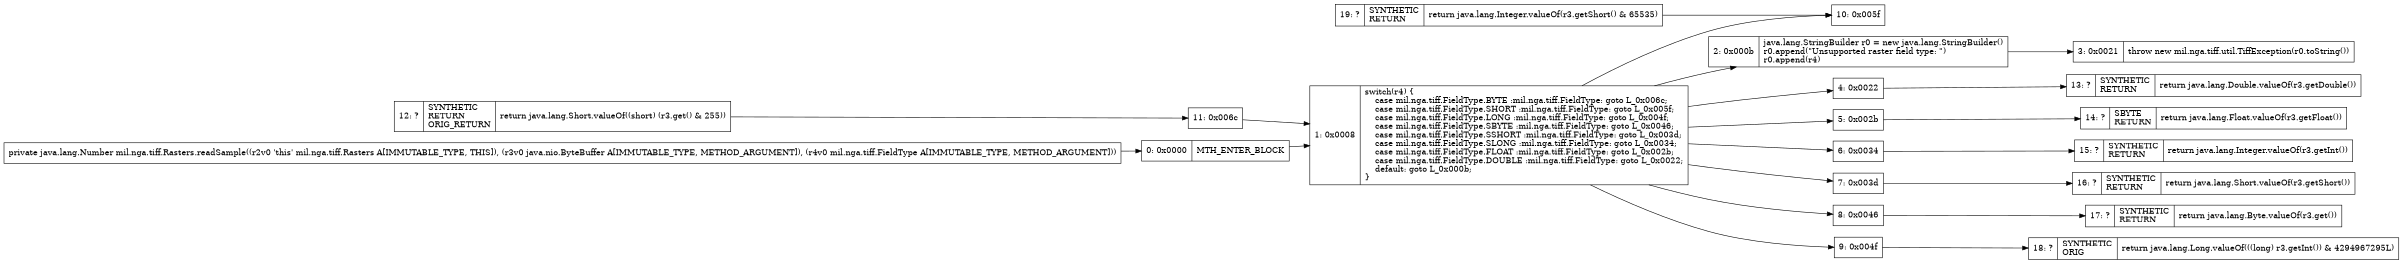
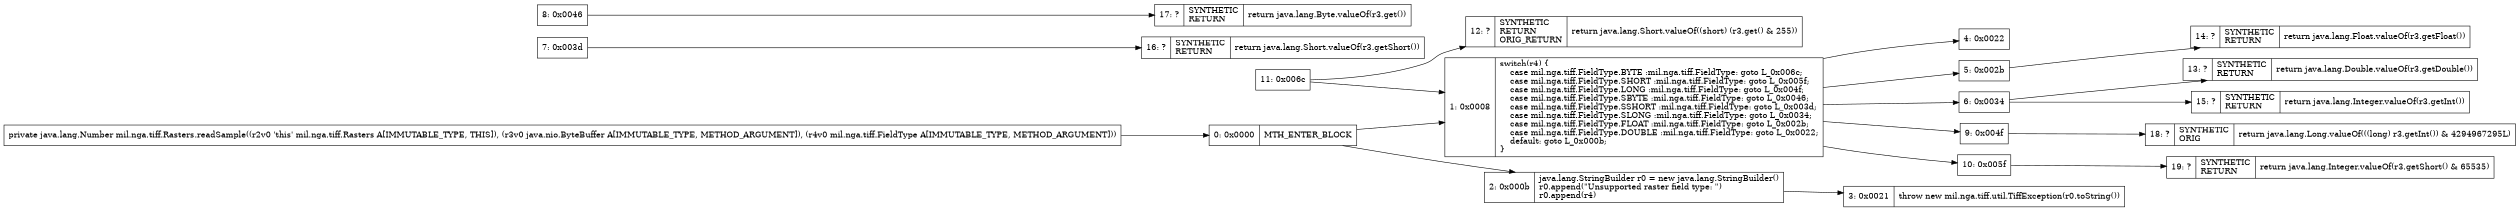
edge "19: ?" -> "10: 0x005f": reversed
edge "1: 0x0008" -> "2: 0x000b": now "0: 0x0000" -> "2: 0x000b"
edge "4: 0x0022" -> "13: ?": now "6: 0x0034" -> "13: ?"
node "14: ?": text "SBYTE" -> "SYNTHETIC"
edge "12: ?" -> "11: 0x006c": reversed
edge "1: 0x0008" -> "7: 0x003d": removed
edge "1: 0x0008" -> "8: 0x0046": removed
